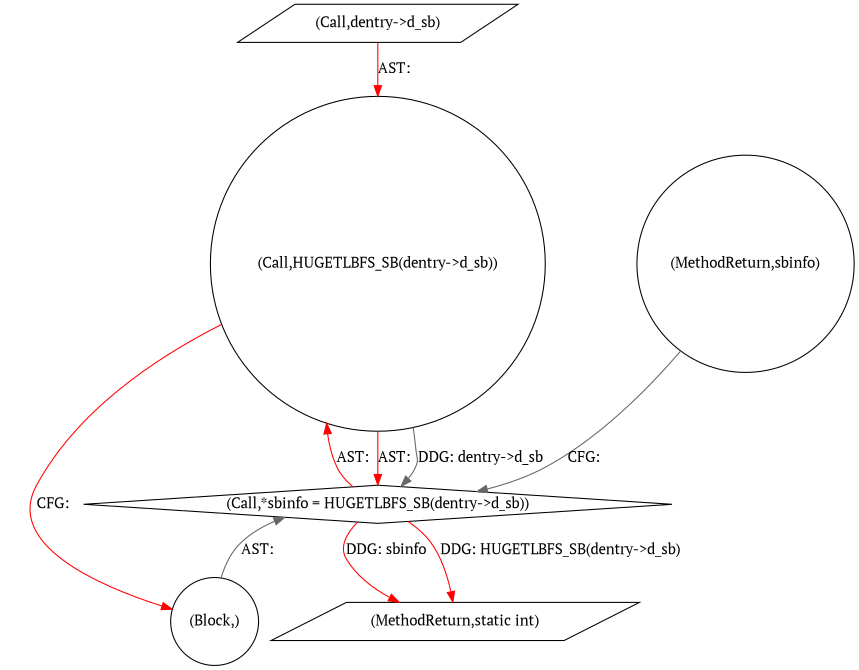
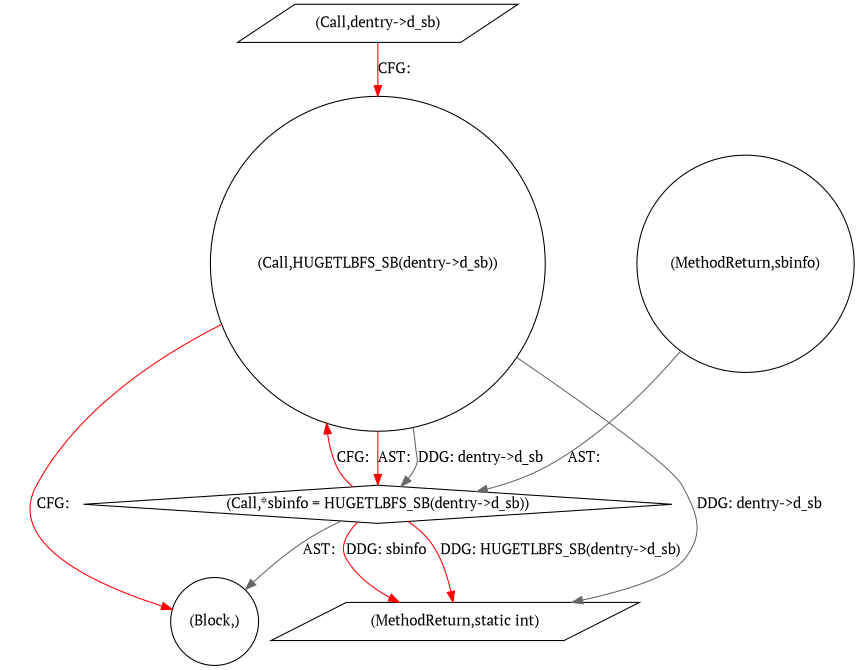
edge "(Call,dentry->d_sb)" -> "(Call,HUGETLBFS_SB(dentry->d_sb))": label "AST: " -> "CFG: "
edge "(Call,*sbinfo = HUGETLBFS_SB(dentry->d_sb))" -> "(Call,HUGETLBFS_SB(dentry->d_sb))": label "AST: " -> "CFG: "
edge "(MethodReturn,sbinfo)" -> "(Call,*sbinfo = HUGETLBFS_SB(dentry->d_sb))": label "CFG: " -> "AST: "
edge "(Call,HUGETLBFS_SB(dentry->d_sb))" -> "(MethodReturn,static int)": added, label "DDG: dentry->d_sb"
edge "(Block,)" -> "(Call,*sbinfo = HUGETLBFS_SB(dentry->d_sb))": reversed
